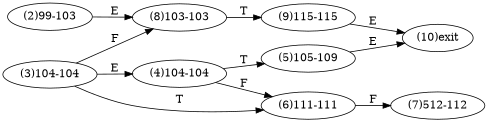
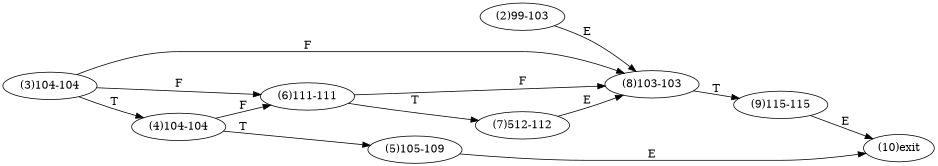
edge "(3)104-104" -> "(4)104-104": label "E" -> "T"
edge "(6)111-111" -> "(8)103-103": added, label "F"
edge "(3)104-104" -> "(6)111-111": label "T" -> "F"
edge "(6)111-111" -> "(7)512-112": label "F" -> "T"
edge "(7)512-112" -> "(8)103-103": added, label "E"
